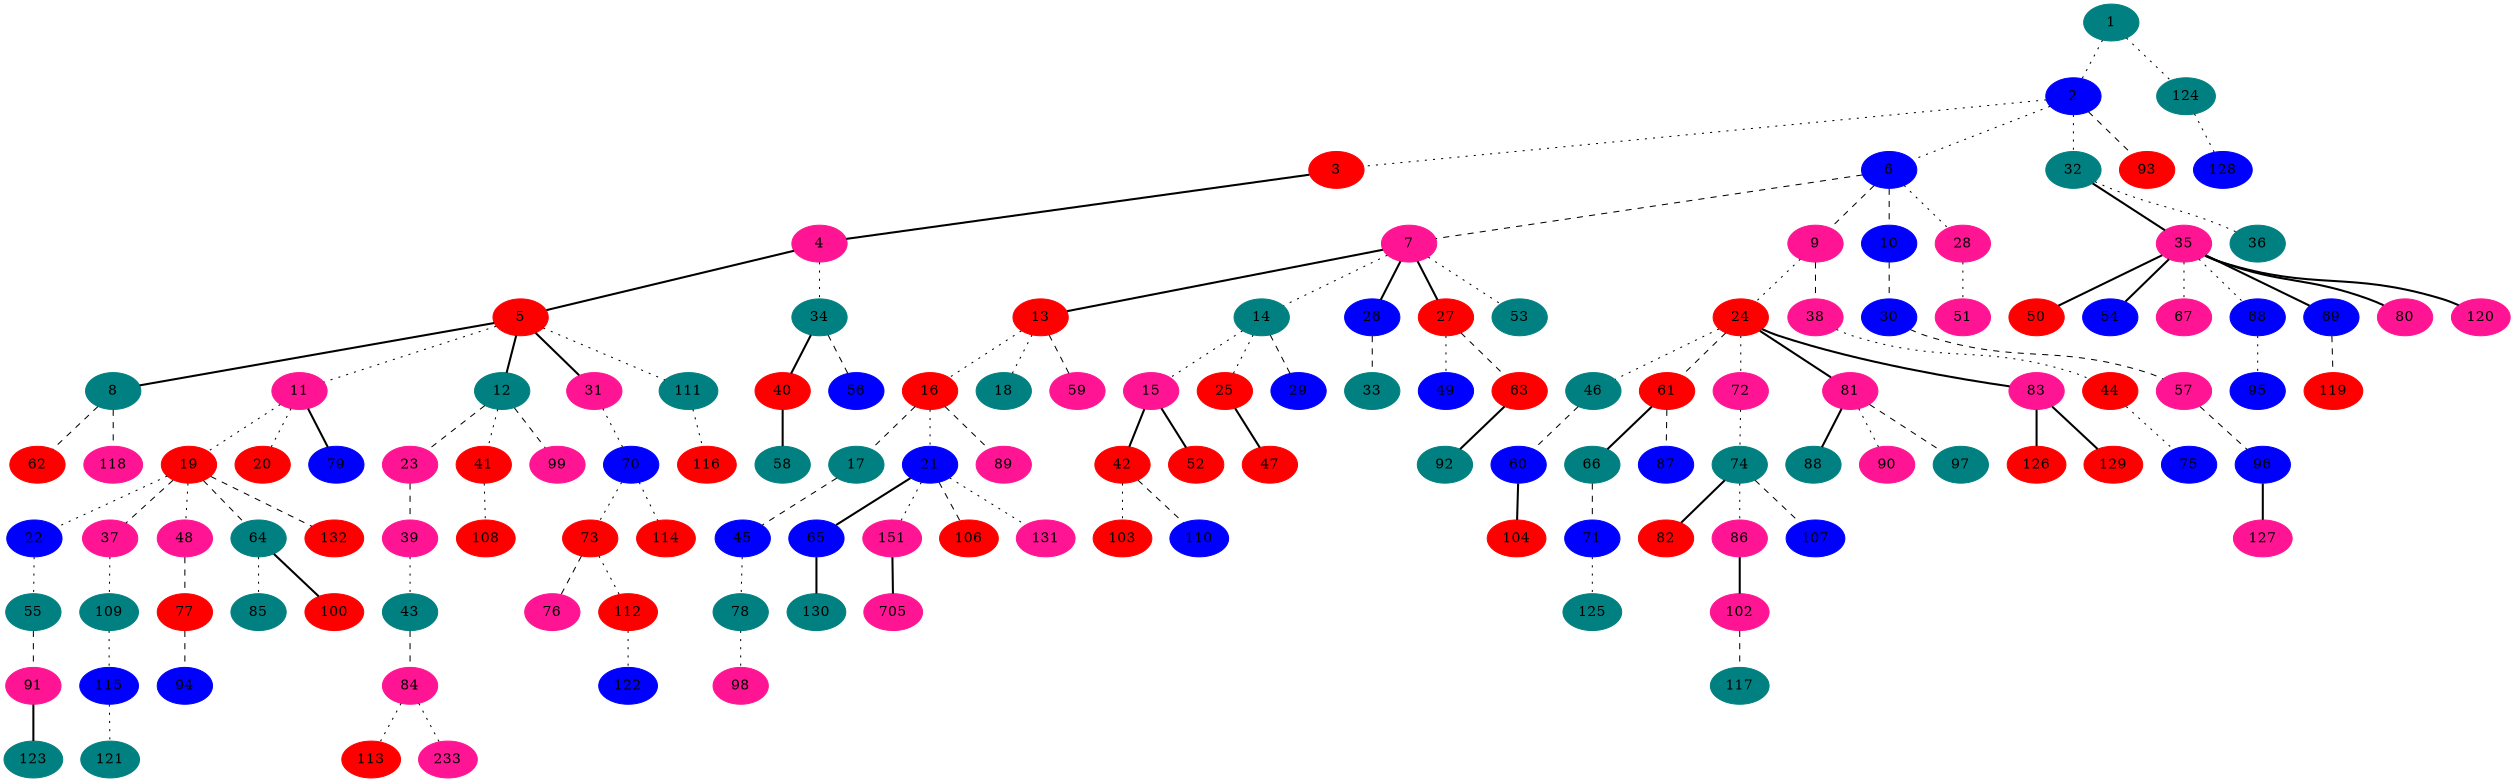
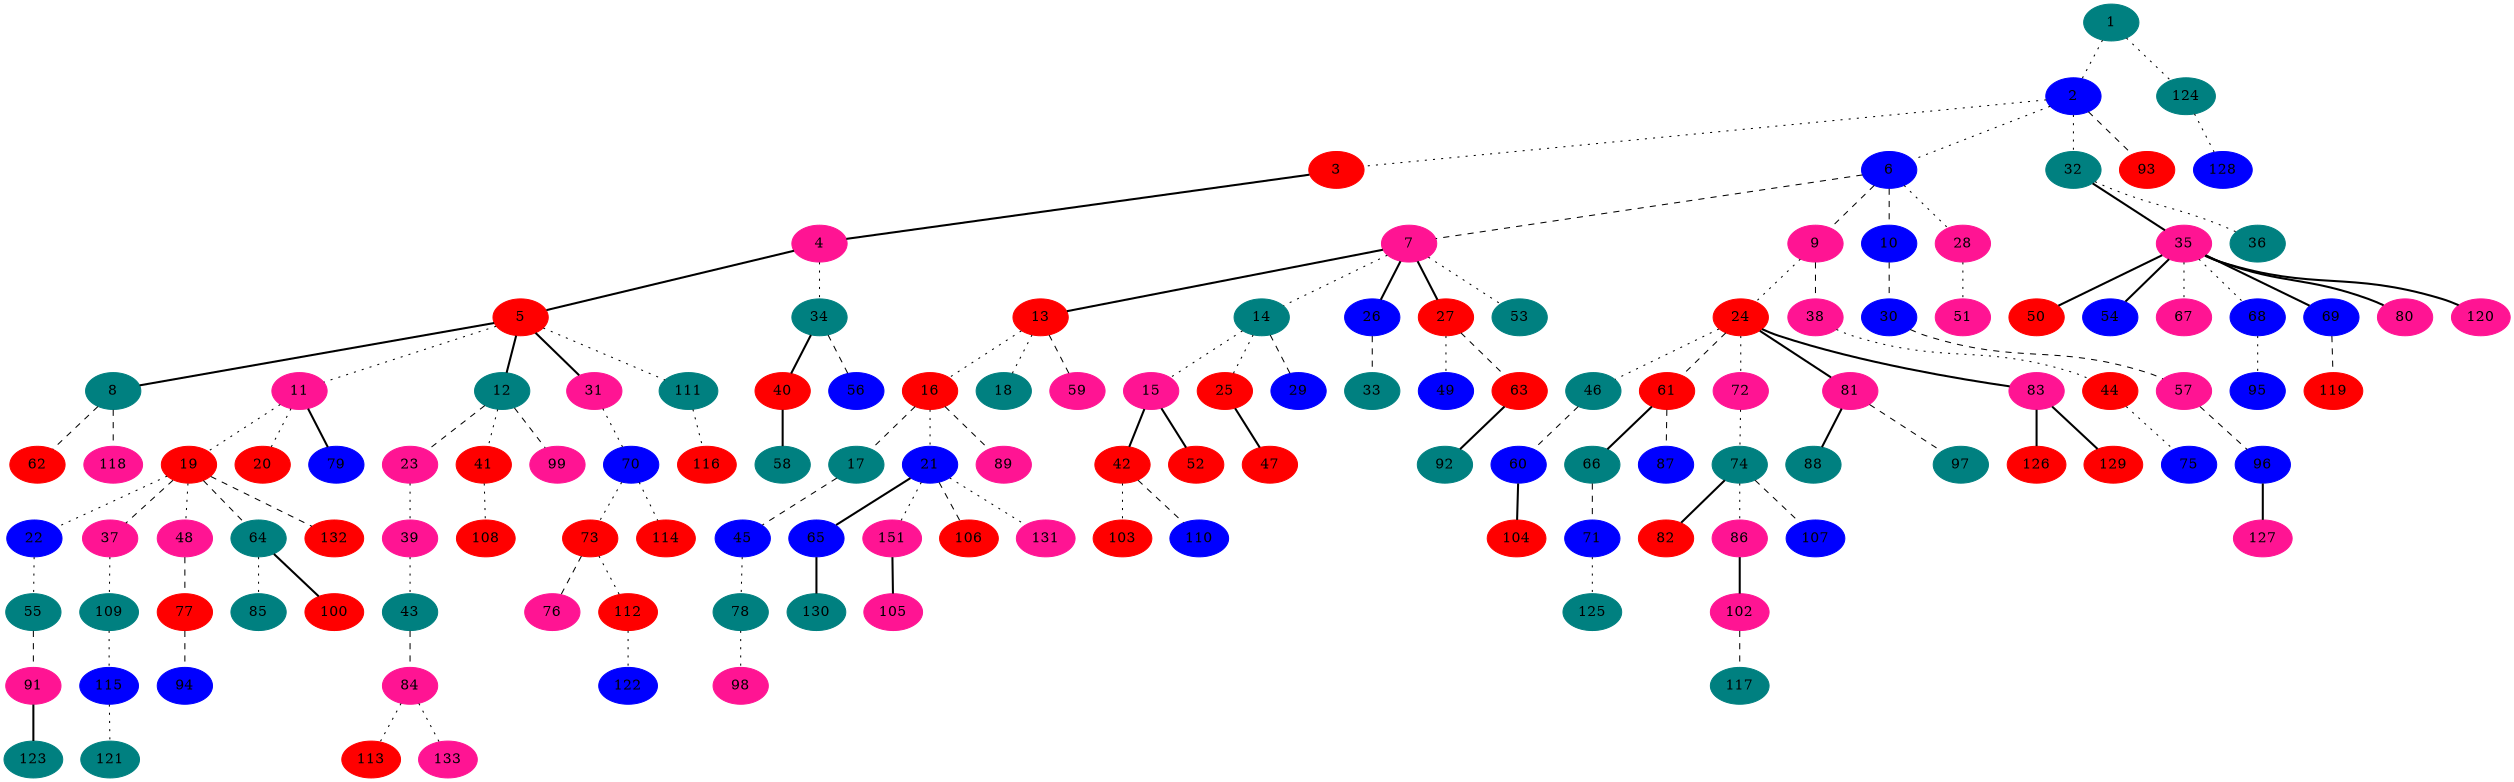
node "90": removed
edge "23" -- "39": style dashed -> dotted
node "705": label "705" -> "105"
node "233": label "233" -> "133"
